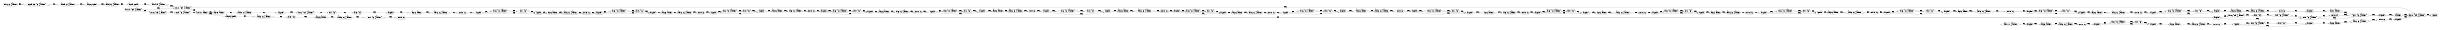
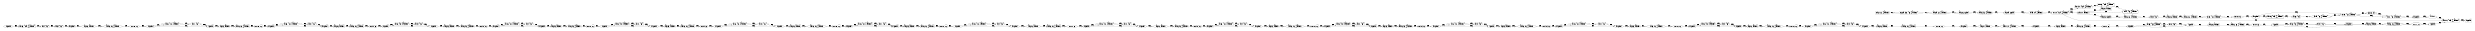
edge "ldur w10 , [ x29 , #- address ]" -> "stur w0 , [ x29 , #- address ]": reversed
edge "str x9 , [ sp , # address ]" -> "cbz w10 , address": reversed
node "add x0 , x0 , # address": removed
edge "adrp x1 , address" -> "ldr x1 , [ sp , # address ]": now "adrp x1 , address" -> "add x1 , x1 , # address"
